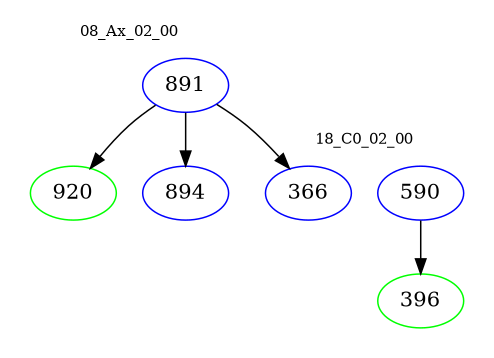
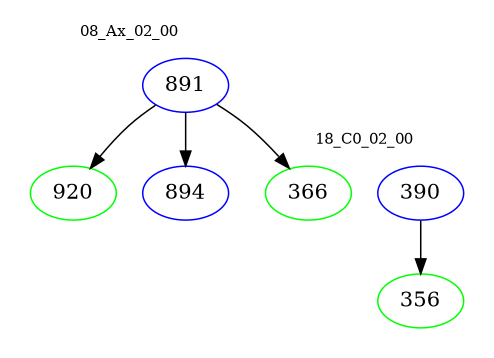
node "366": color blue -> green
node "590": label "590" -> "390"
node "396": label "396" -> "356"
